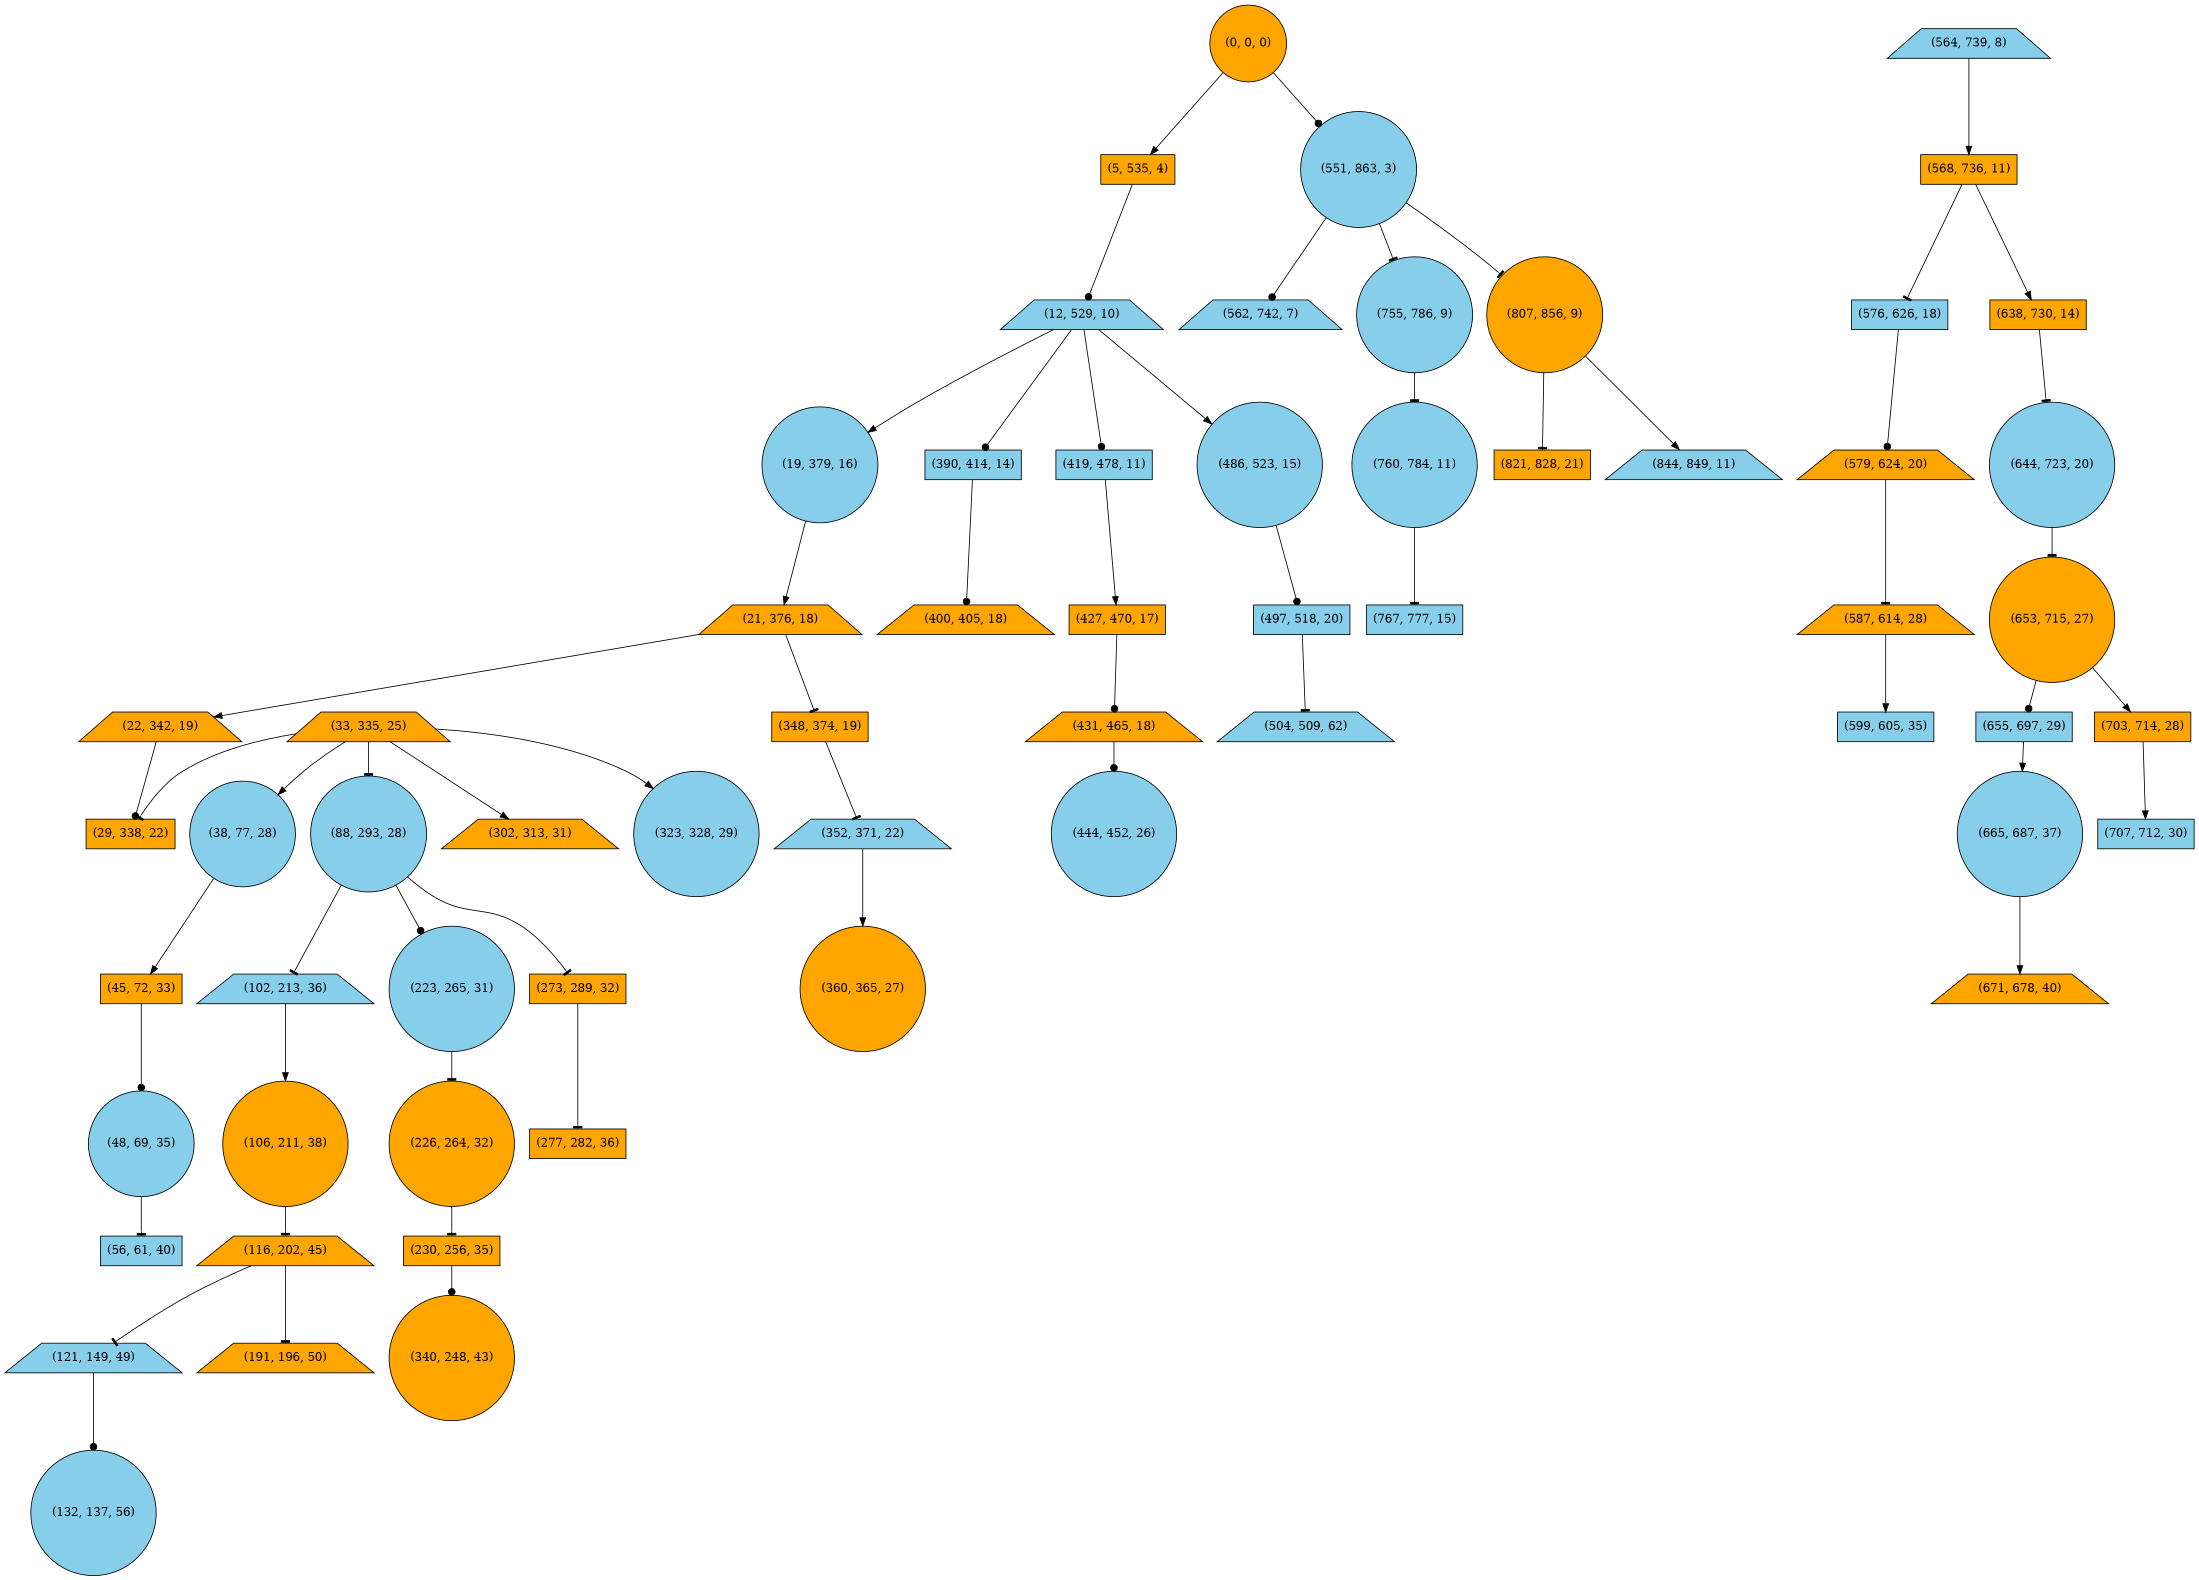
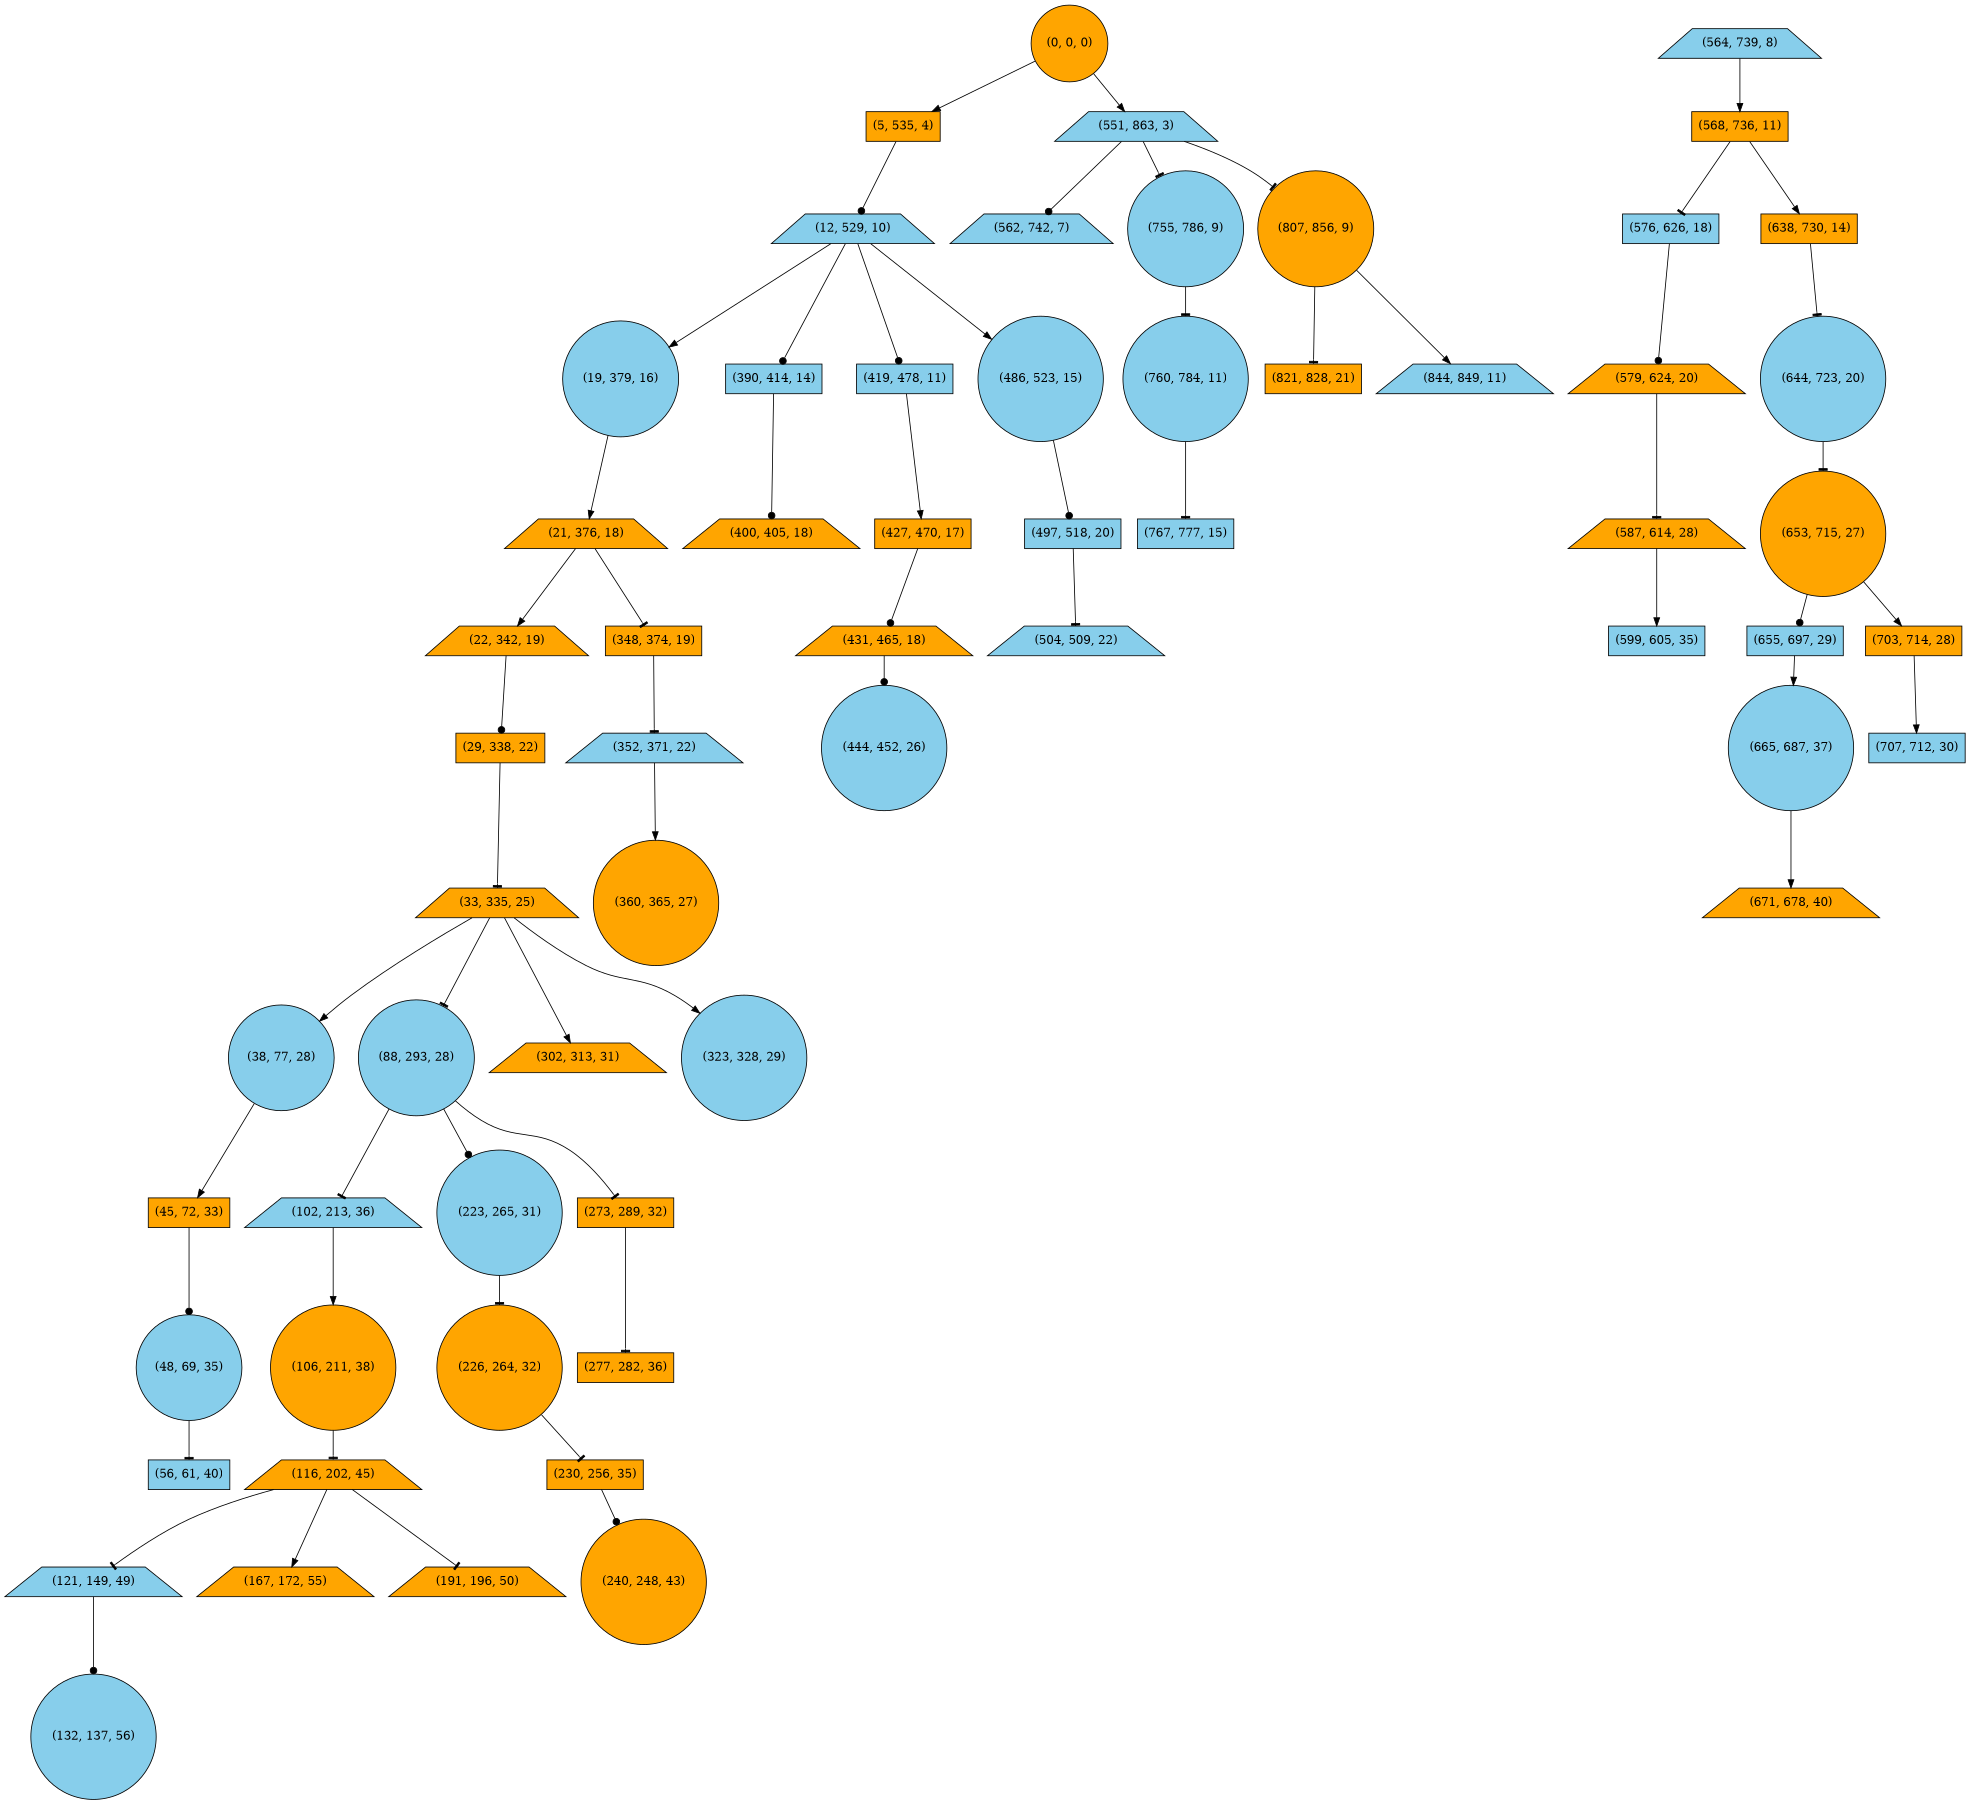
edge "(0, 0, 0)" -> "(551, 863, 3)": arrowhead dot -> normal
node "(551, 863, 3)": shape circle -> trapezium
node "(504, 509, 62)": label "(504, 509, 62)" -> "(504, 509, 22)"
edge "(33, 335, 25)" -> "(29, 338, 22)": reversed
node "(340, 248, 43)": label "(340, 248, 43)" -> "(240, 248, 43)"
node "(167, 172, 55)": added
